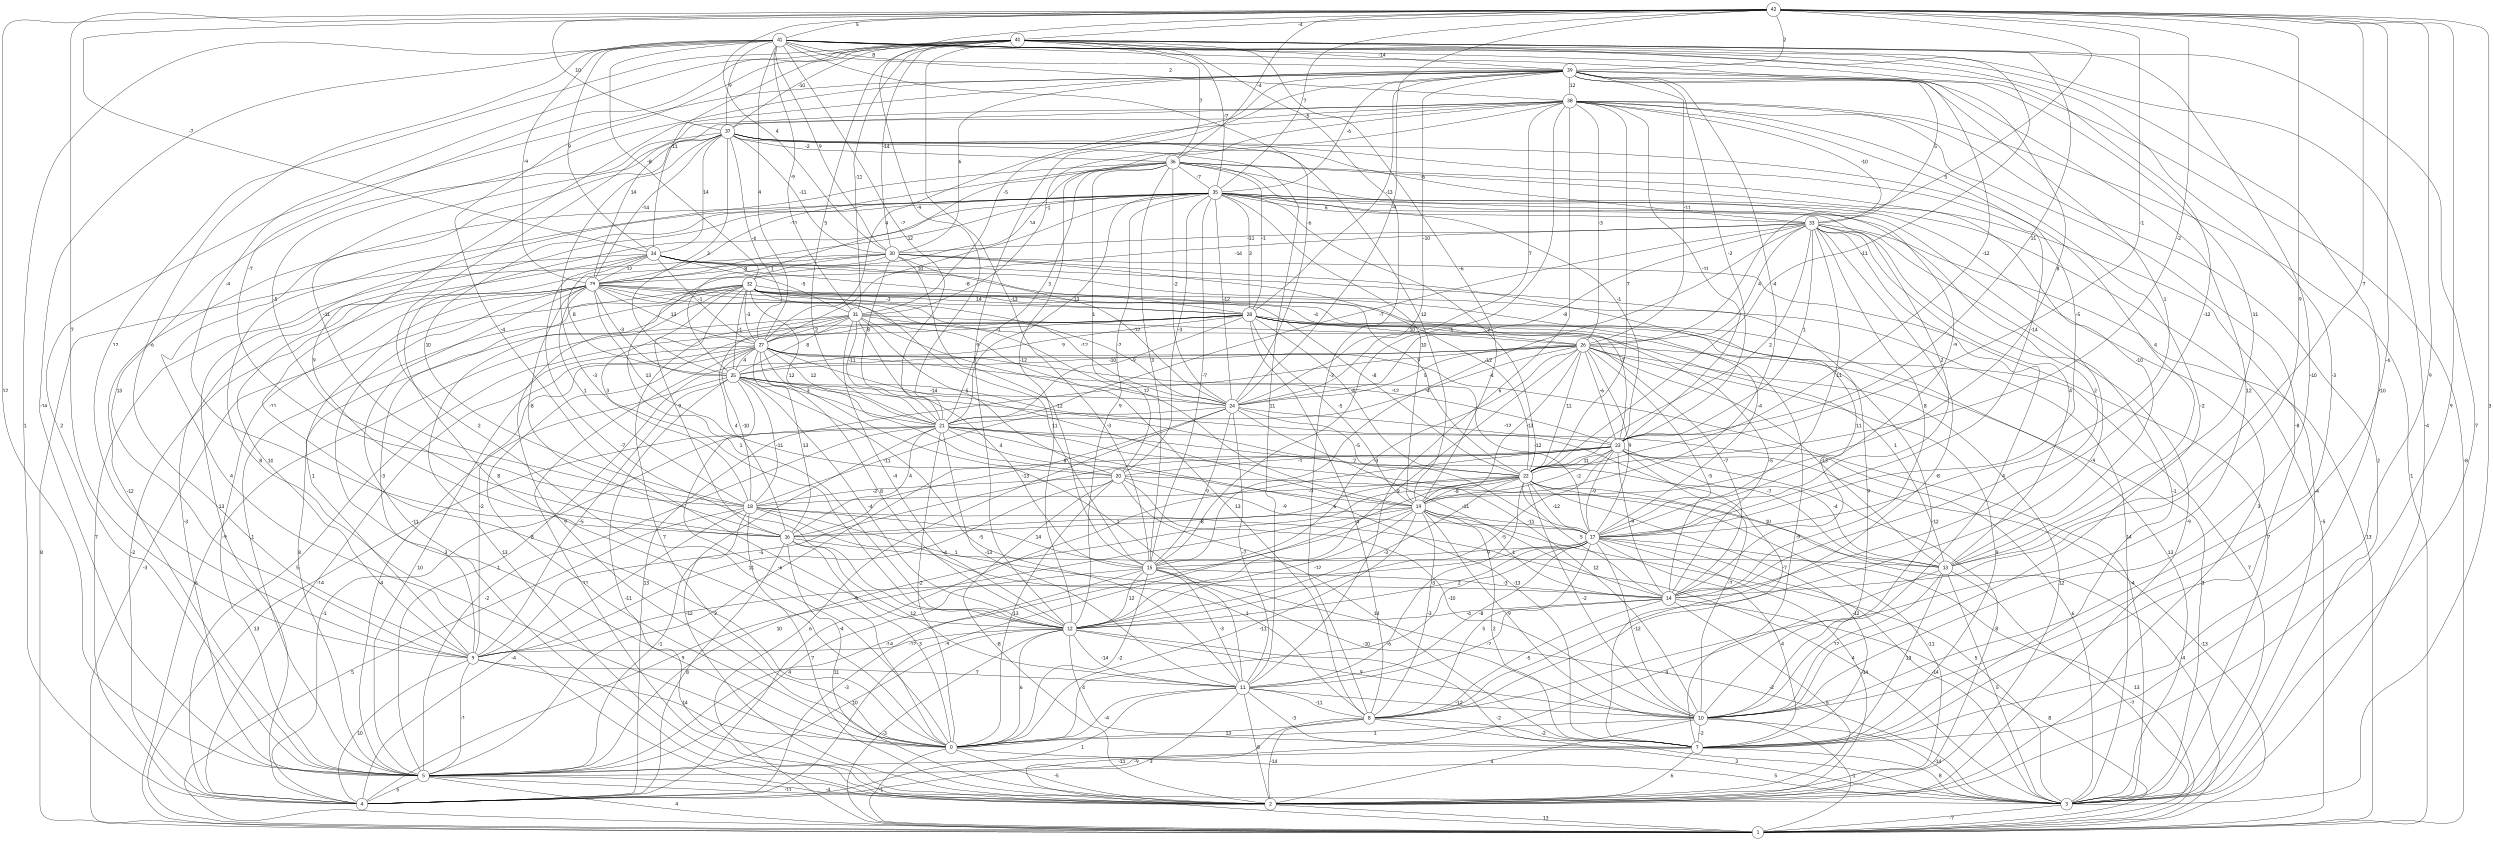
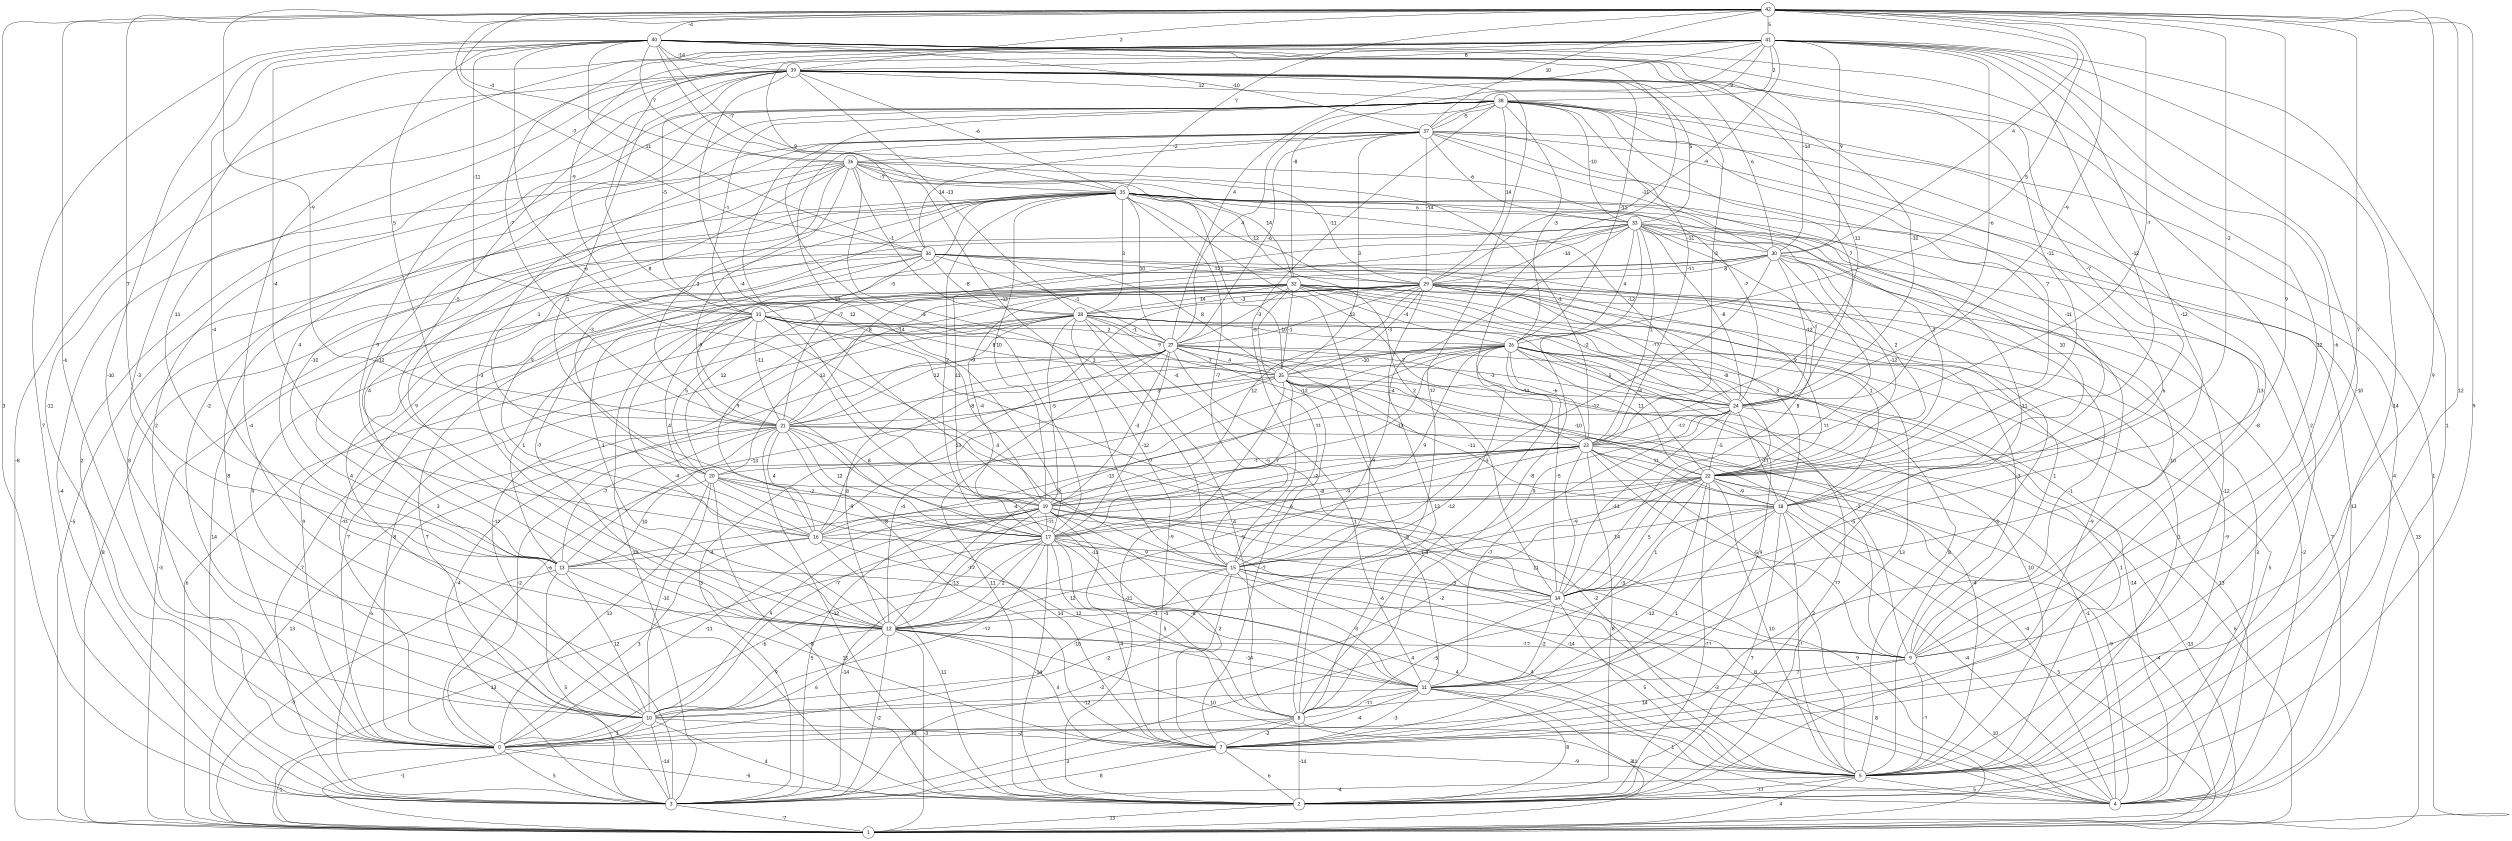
edge "21" -- "10": now "21" -- "17"
edge "14" -- "2": now "14" -- "5"
